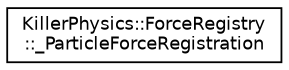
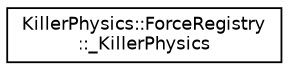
node "KillerPhysics::ForceRegistry ::_ParticleForceRegistration": label "KillerPhysics::ForceRegistry ::_ParticleForceRegistration" -> "KillerPhysics::ForceRegistry ::_KillerPhysics"
